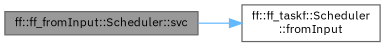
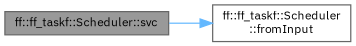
node "ff::ff_fromInput::Scheduler::svc": label "ff::ff_fromInput::Scheduler::svc" -> "ff::ff_taskf::Scheduler::svc"
